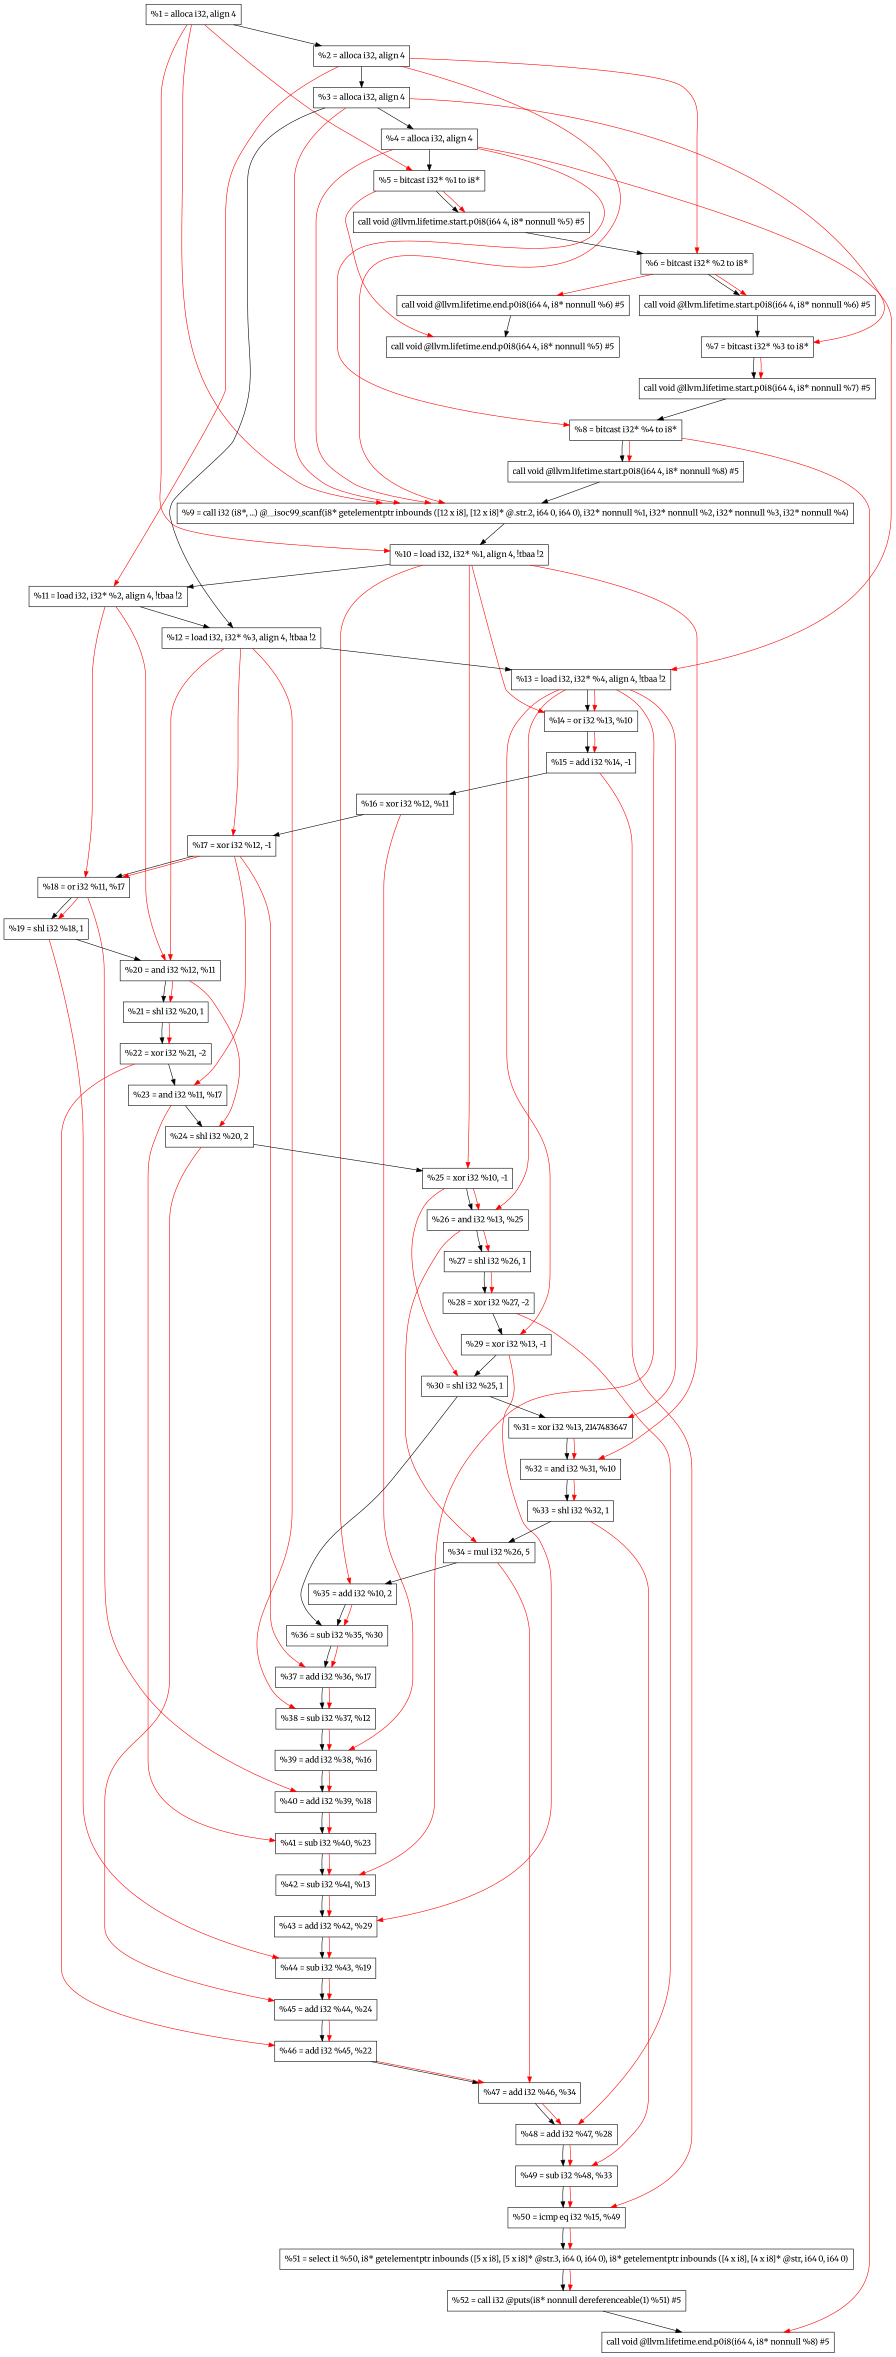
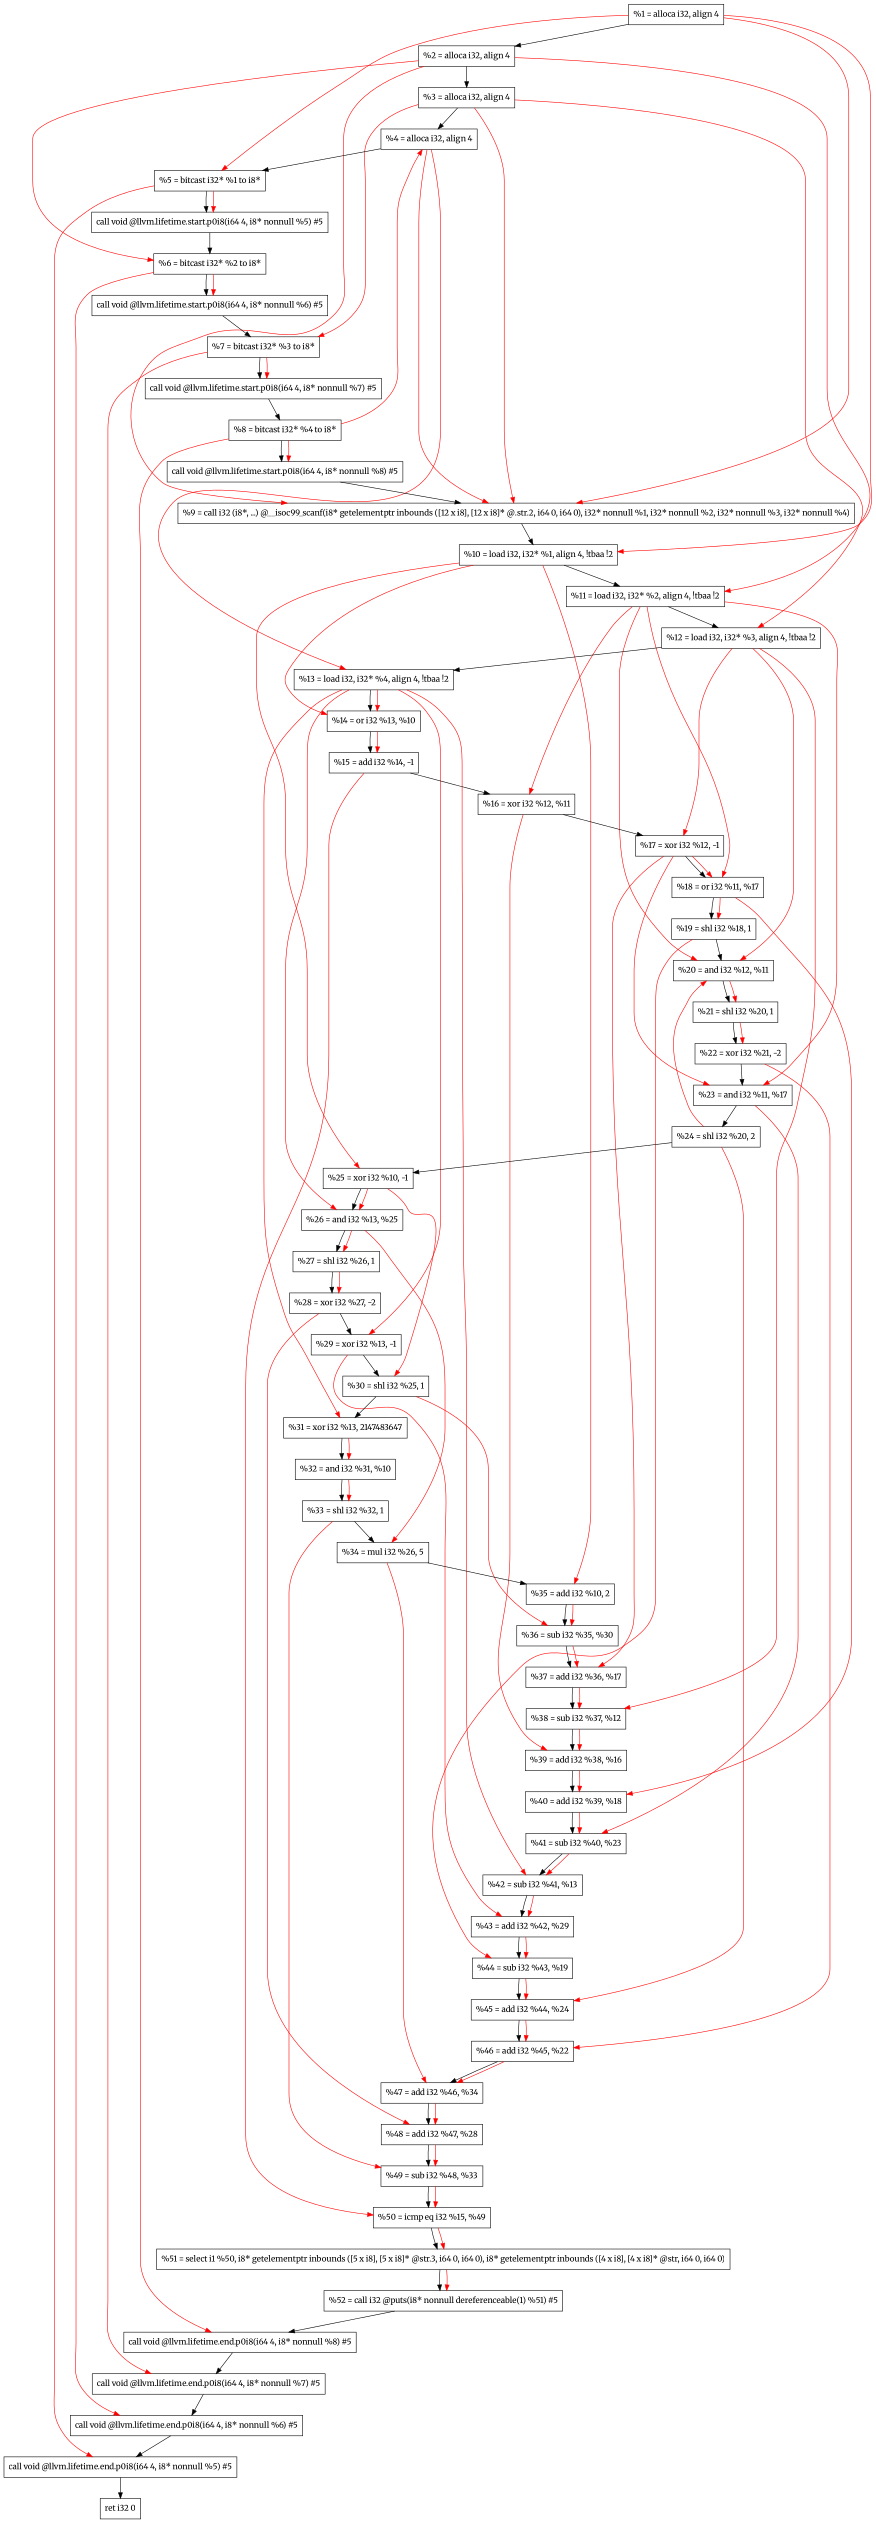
edge "%4 = alloca i32, align 4" -> "%8 = bitcast i32* %4 to i8*": reversed
edge "%3 = alloca i32, align 4" -> "%12 = load i32, i32* %3, align 4, !tbaa !2": color black -> red
edge "%11 = load i32, i32* %2, align 4, !tbaa !2" -> "%16 = xor i32 %12, %11": added
edge "%11 = load i32, i32* %2, align 4, !tbaa !2" -> "%23 = and i32 %11, %17": added
edge "%10 = load i32, i32* %1, align 4, !tbaa !2" -> "%32 = and i32 %31, %10": removed
edge "%20 = and i32 %12, %11" -> "%24 = shl i32 %20, 2": reversed
edge "%30 = shl i32 %25, 1" -> "%36 = sub i32 %35, %30": color black -> red
node "call void @llvm.lifetime.end.p0i8(i64 4, i8* nonnull %7) #5": added
node "ret i32 0": added
